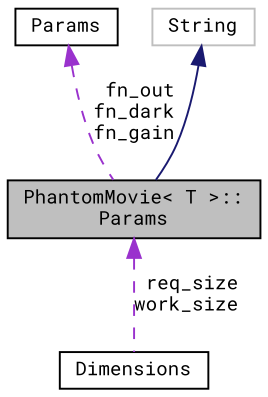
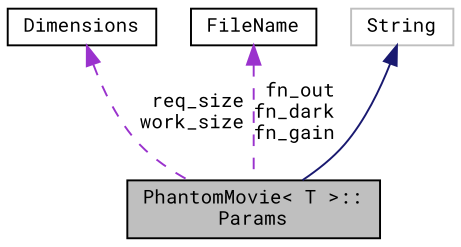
node "Params": label "Params" -> "FileName"
edge "Dimensions" -> "PhantomMovie< T >:: Params": reversed
